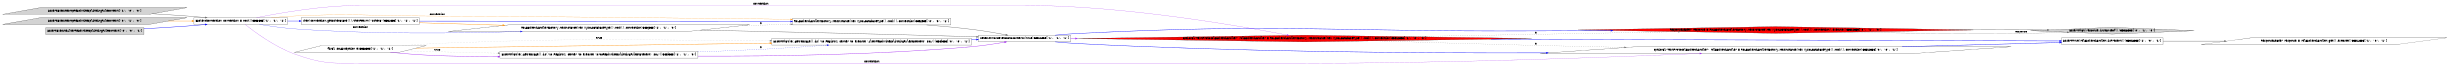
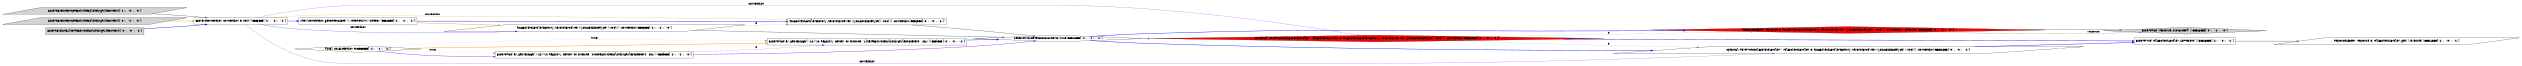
node "setGovernanceMetaDataContexts(true)@@@11@@@['1', '1', '1']": shape box -> diamond
node "final SQLException ex@@@8@@@['1', '1', '1']": shape parallelogram -> diamond
